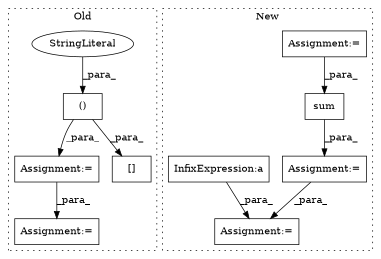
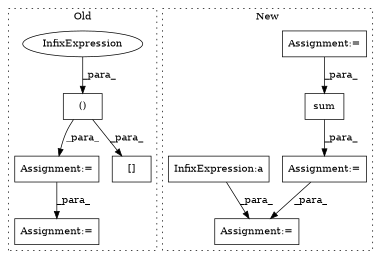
node "StringLiteral": label "StringLiteral" -> "InfixExpression"
